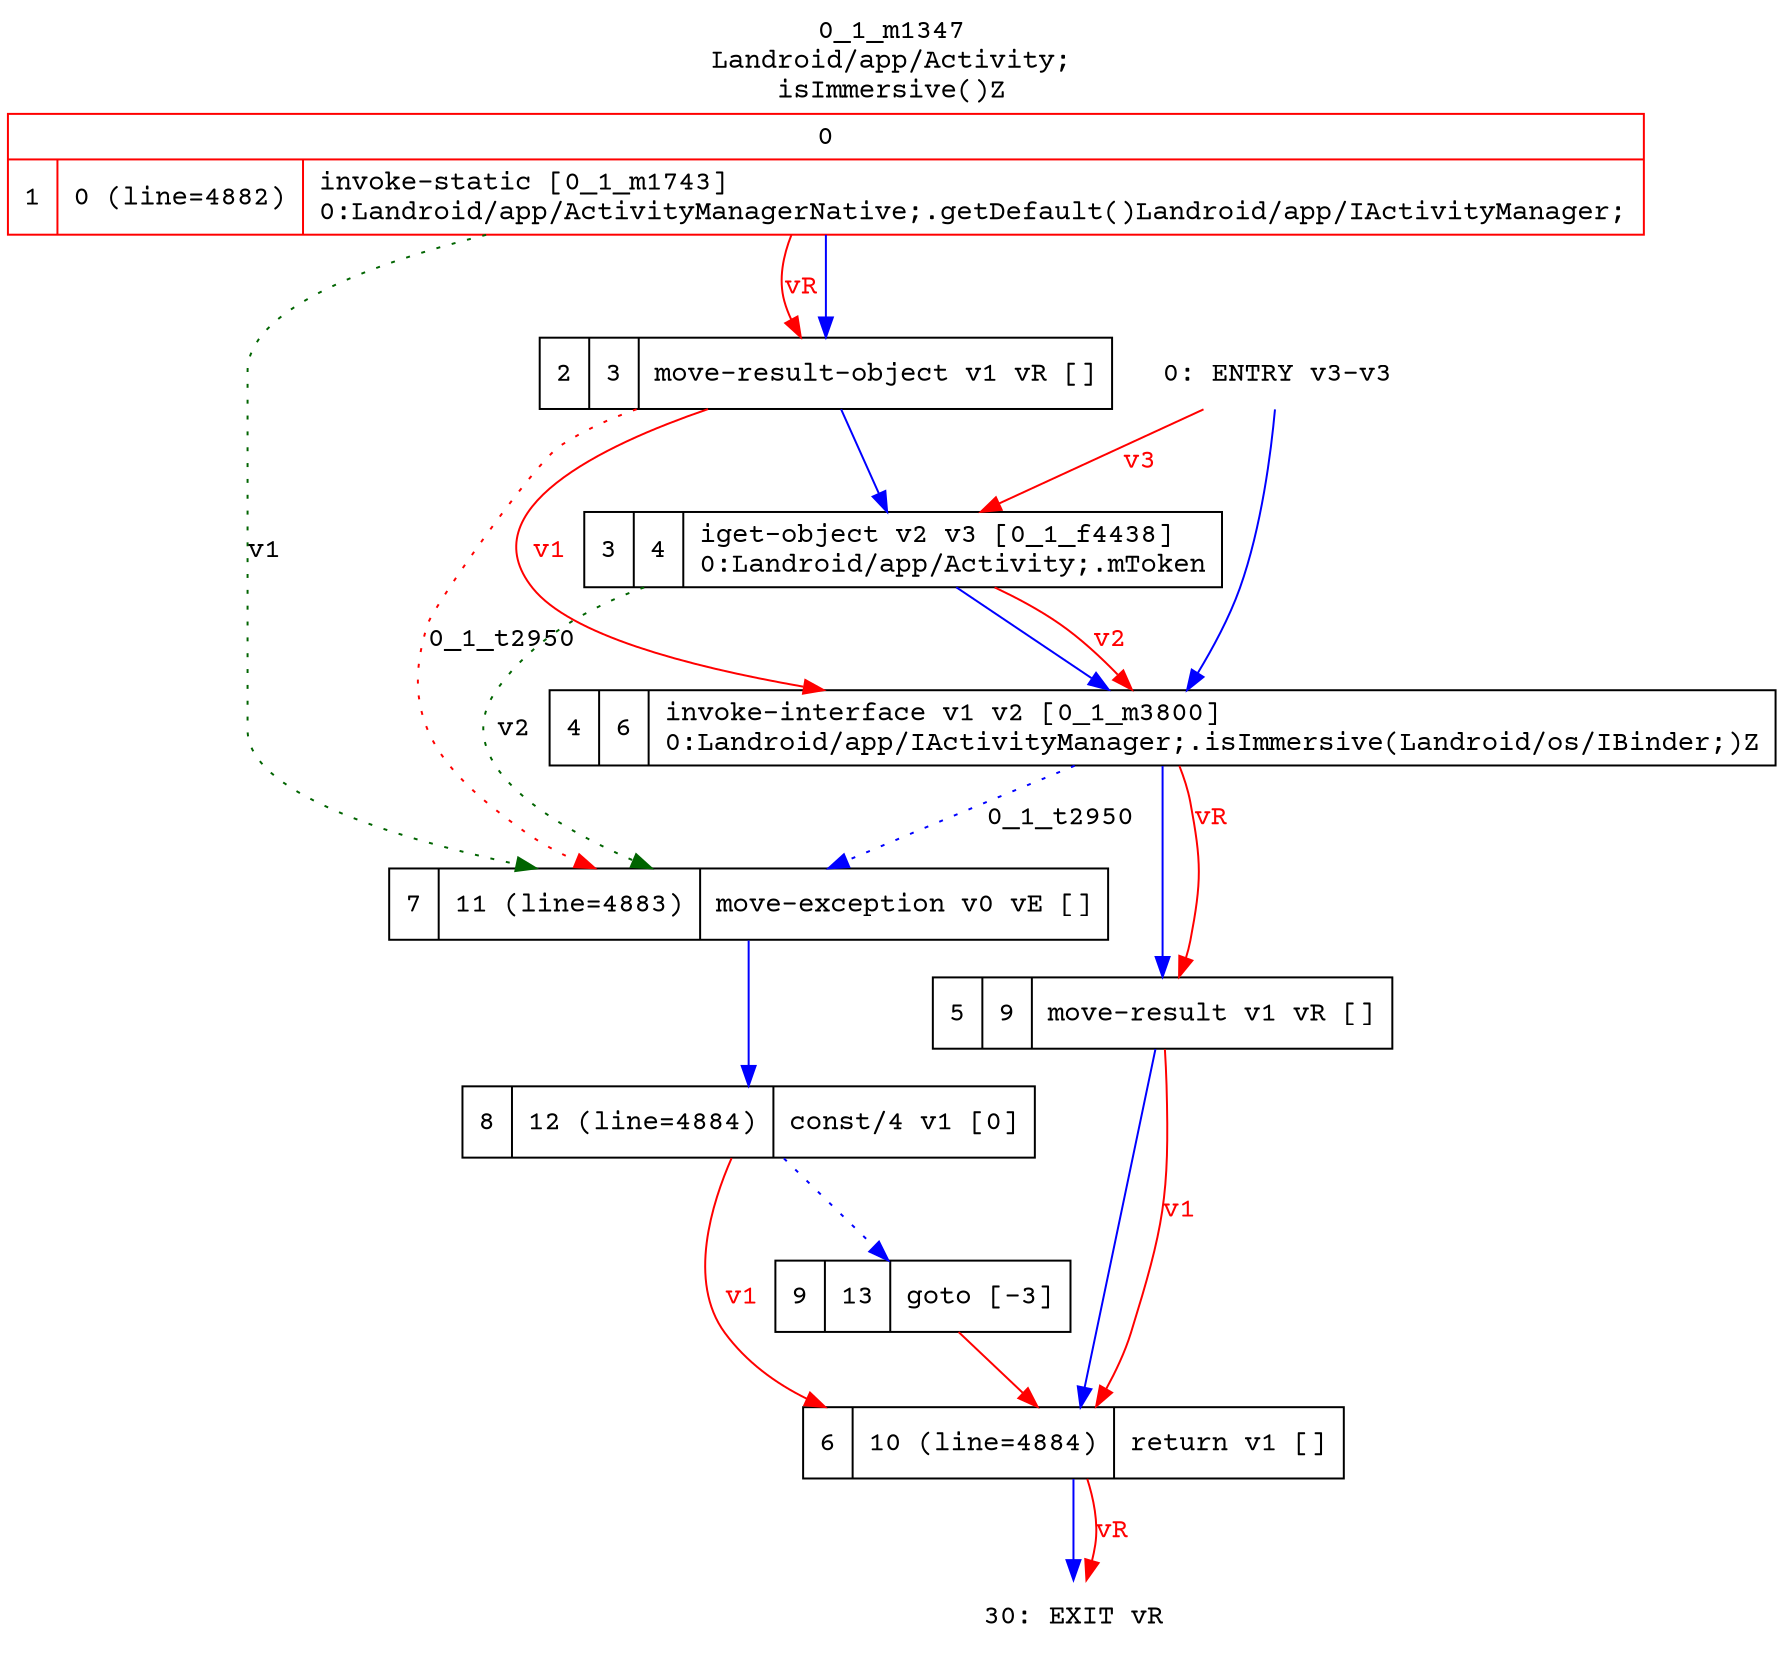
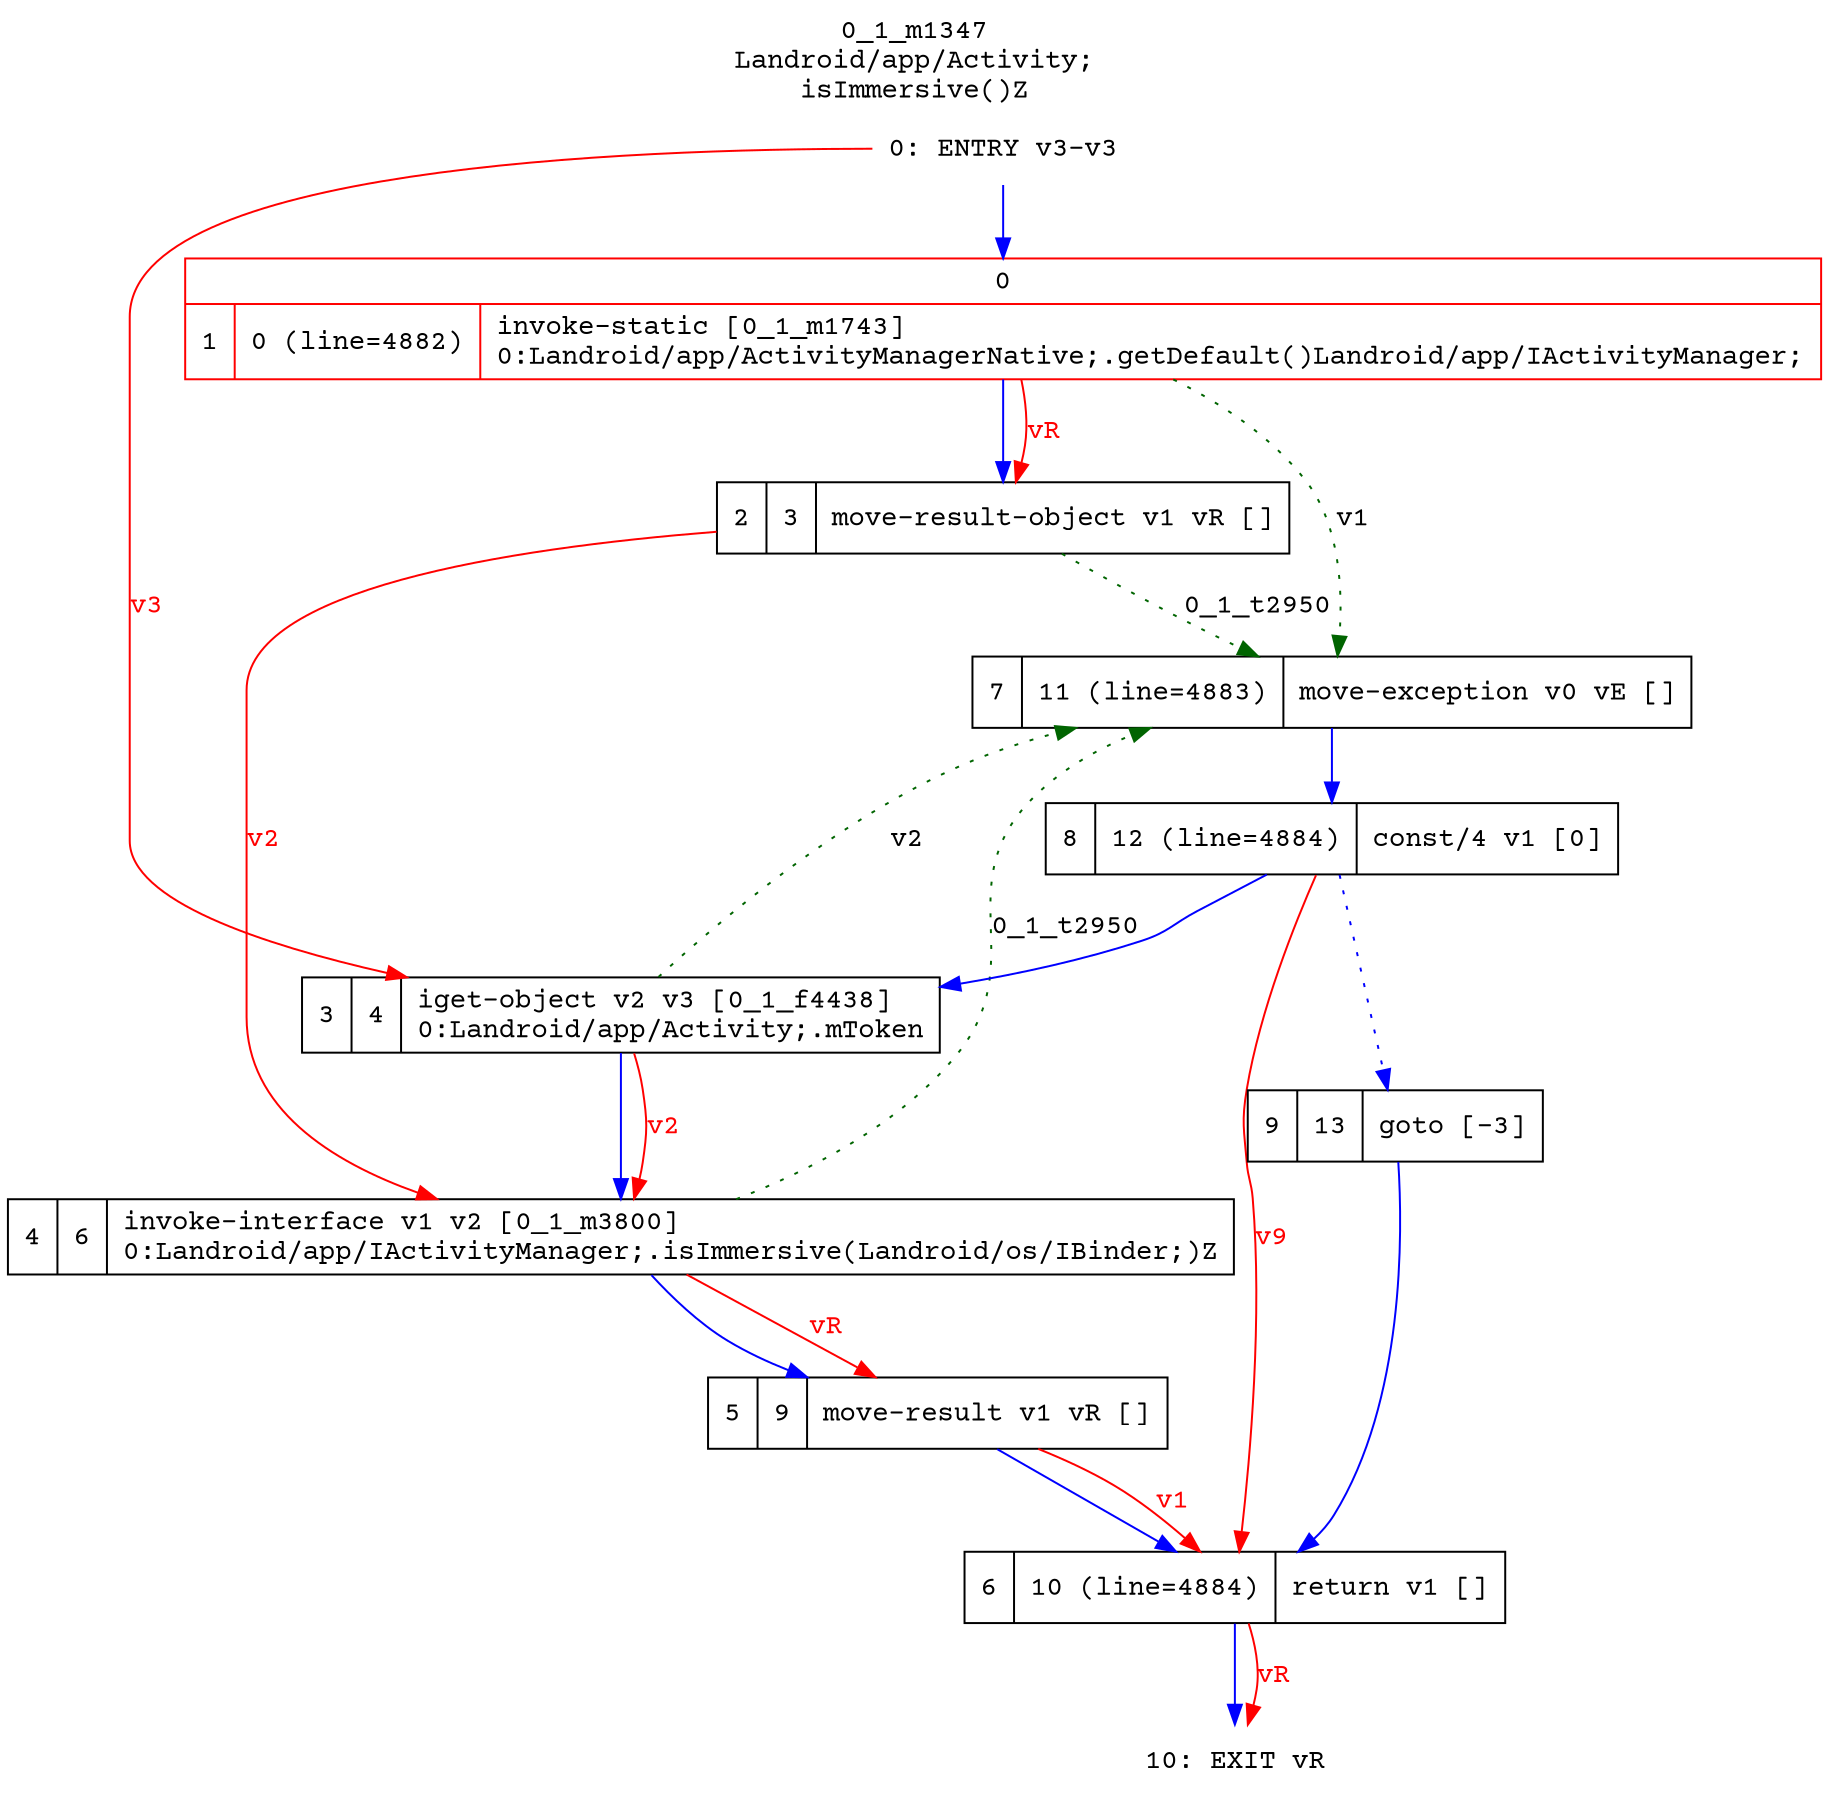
edge "2" -> "3": now "8" -> "3"
edge "0: ENTRY v3-v3" -> "4": now "0: ENTRY v3-v3" -> "0"
edge "2" -> "4": label "v1" -> "v2"
edge "2" -> "7": color red -> darkgreen
edge "4" -> "7": color blue -> darkgreen
edge "8" -> "6": label "v1" -> "v9"
edge "9" -> "6": color red -> blue
node "30: EXIT vR": label "30: EXIT vR" -> "10: EXIT vR"
